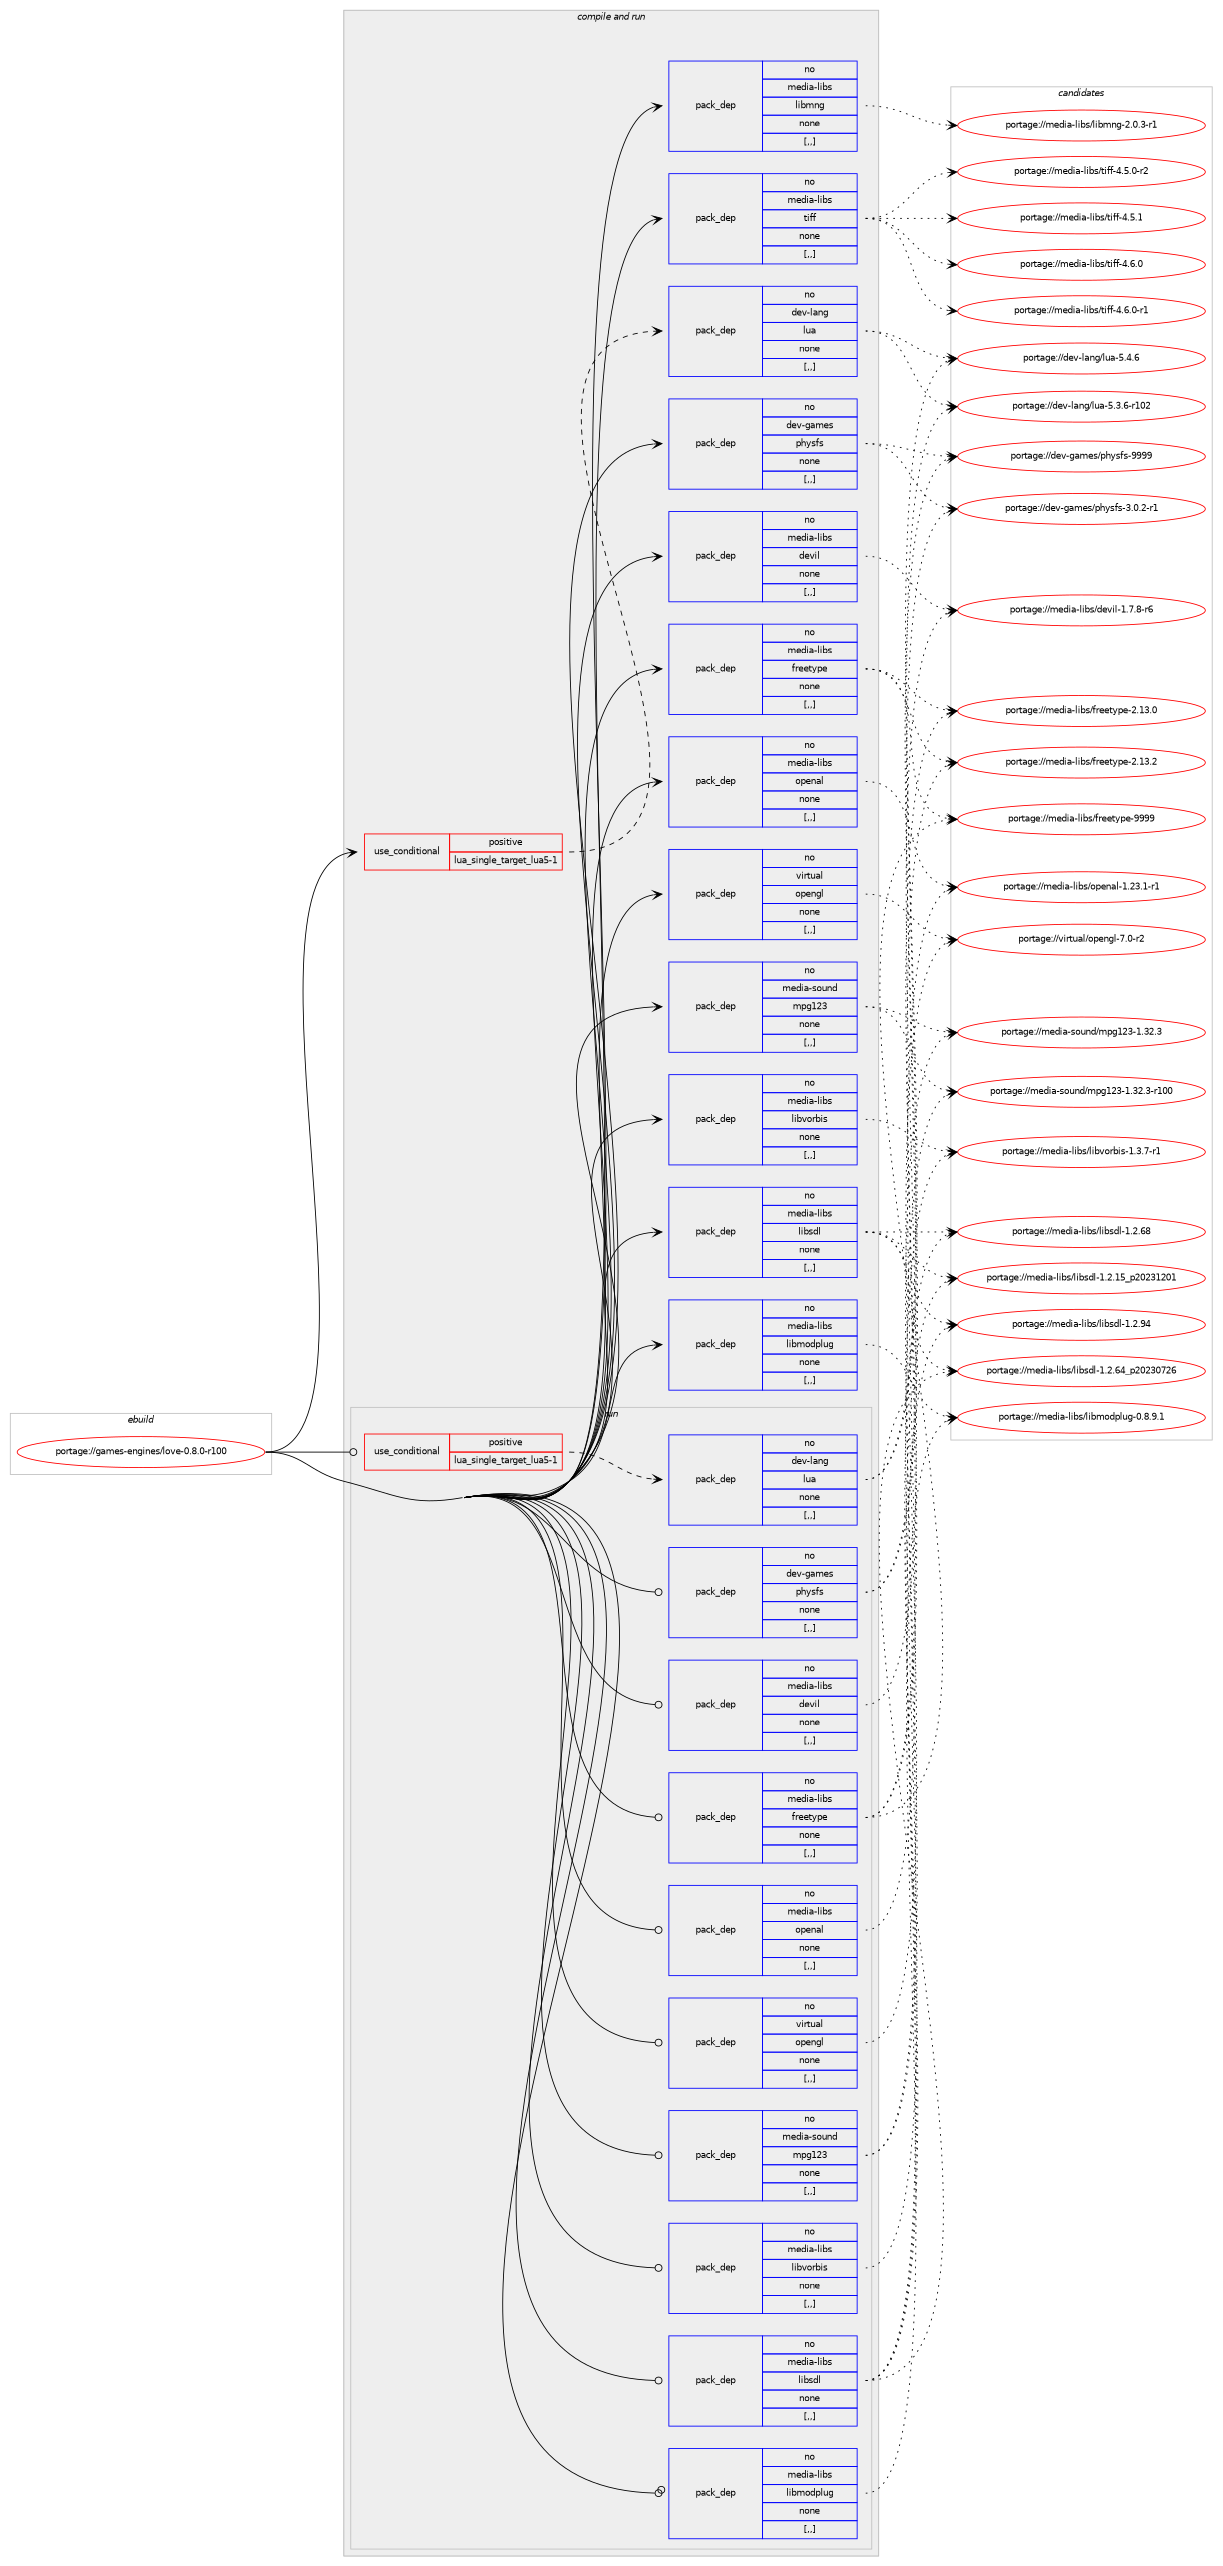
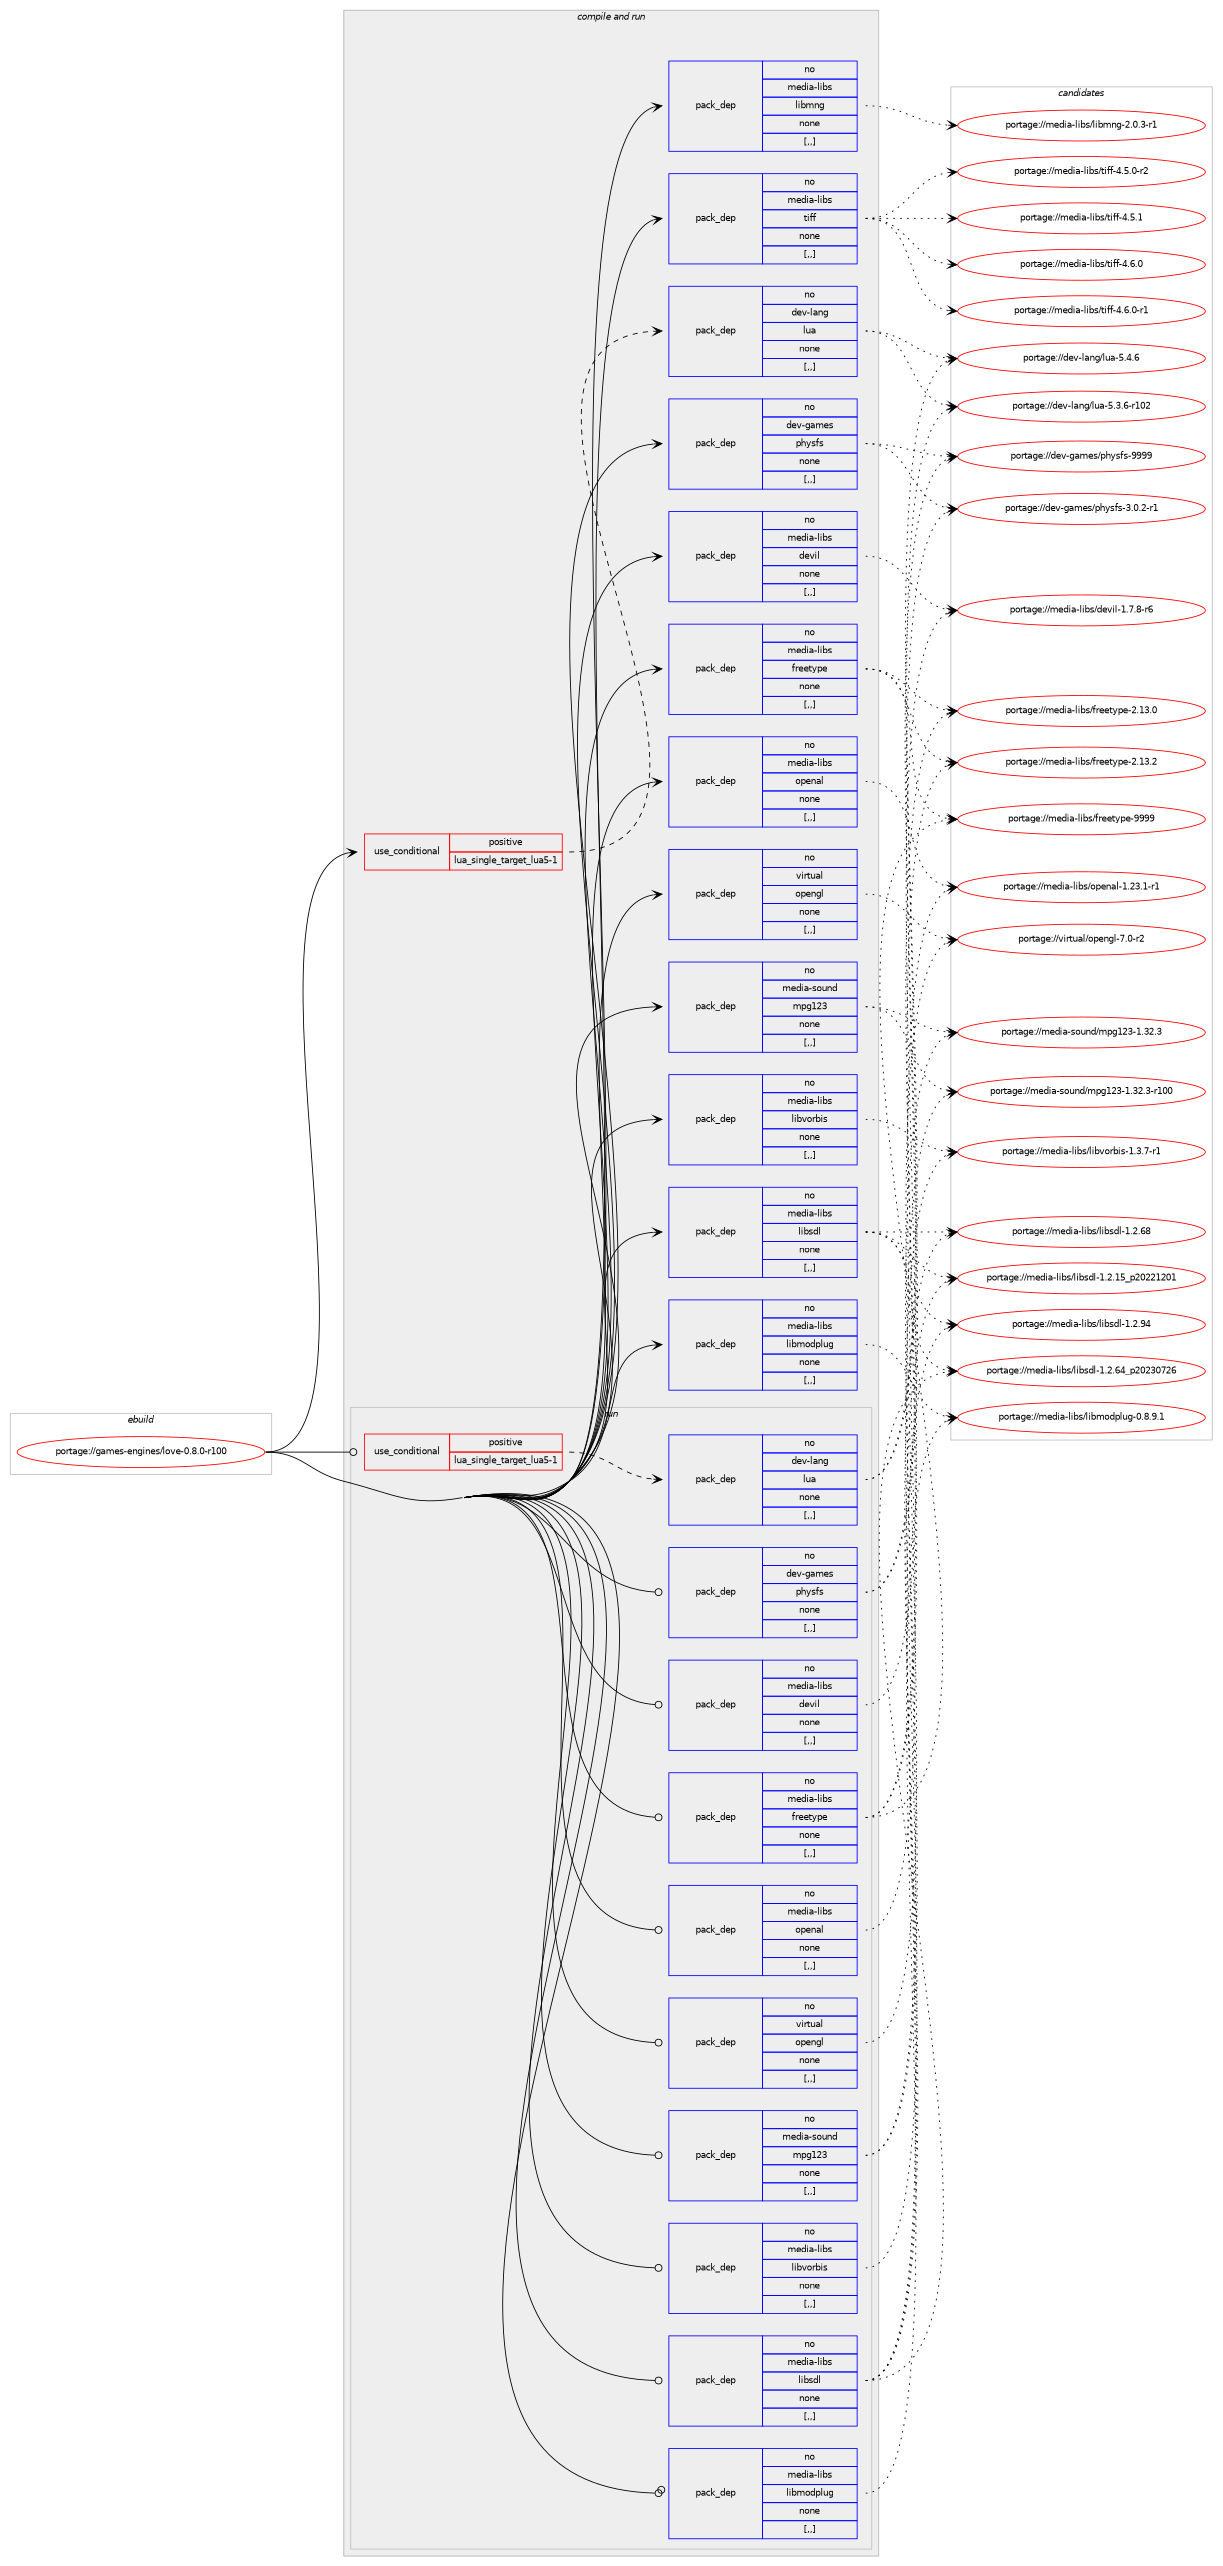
node "portage://media-libs/libsdl-1.2.15_p20231201": label "portage://media-libs/libsdl-1.2.15_p20231201" -> "portage://media-libs/libsdl-1.2.15_p20221201"
